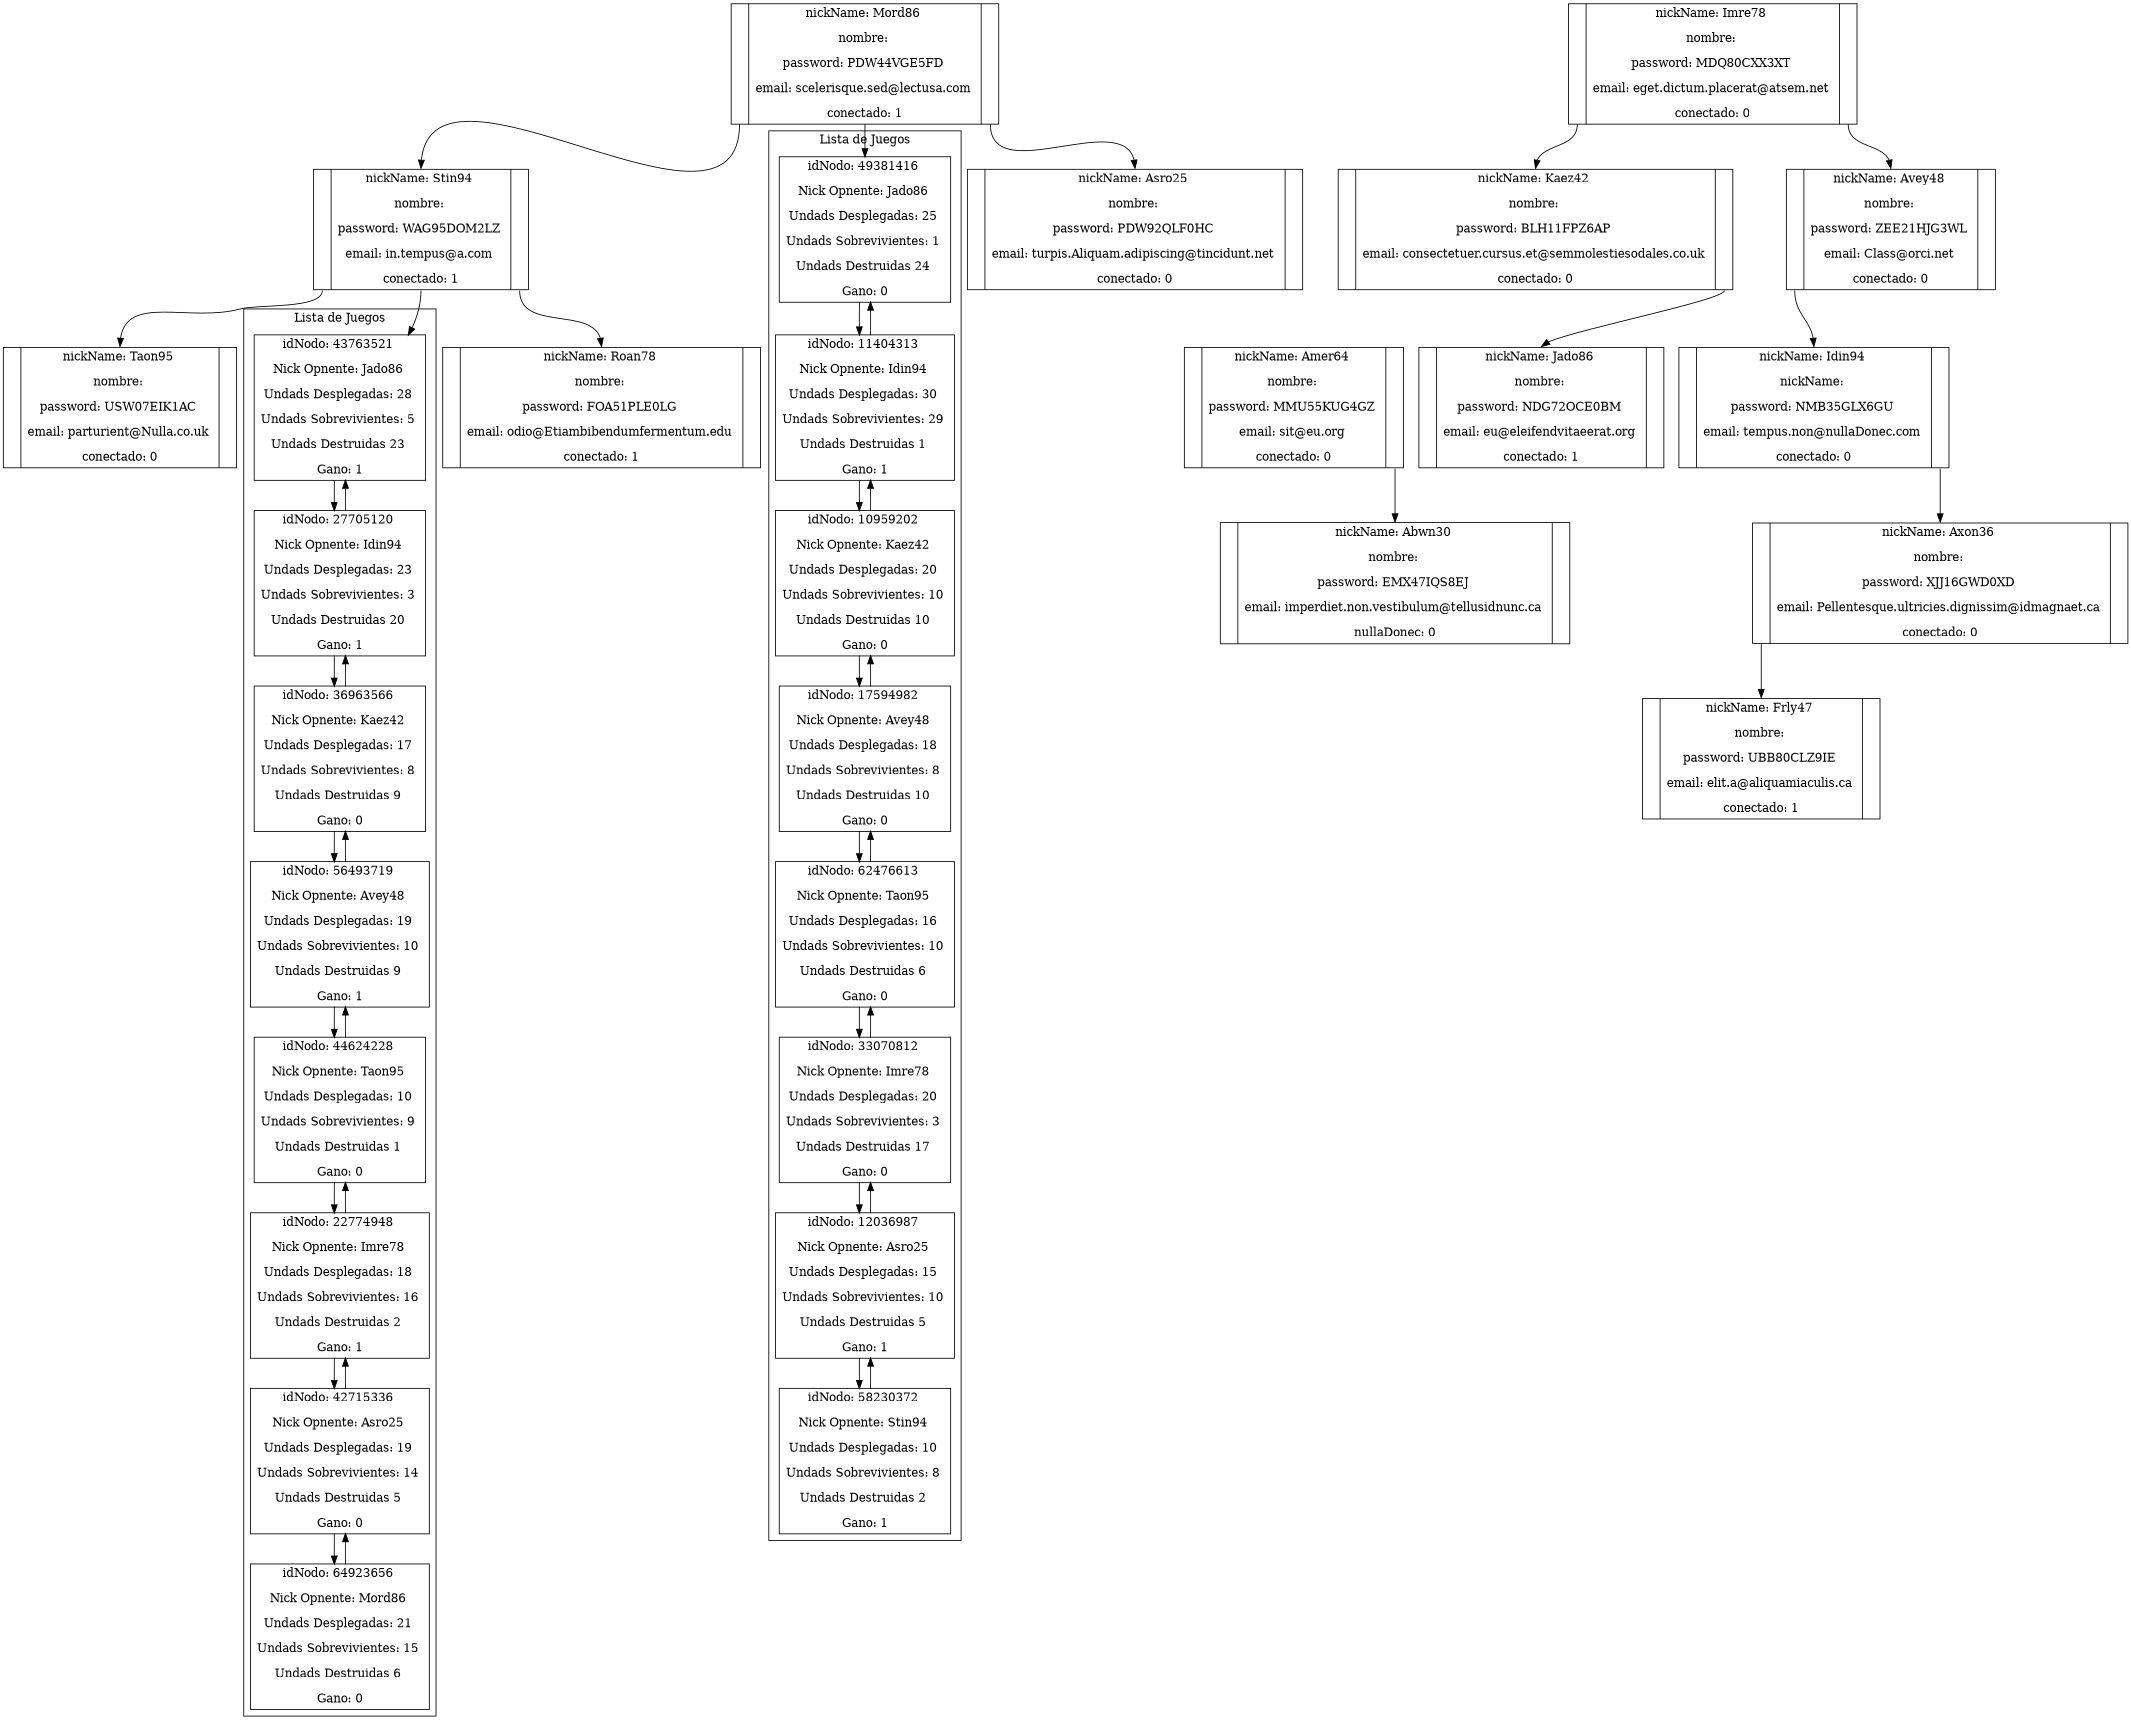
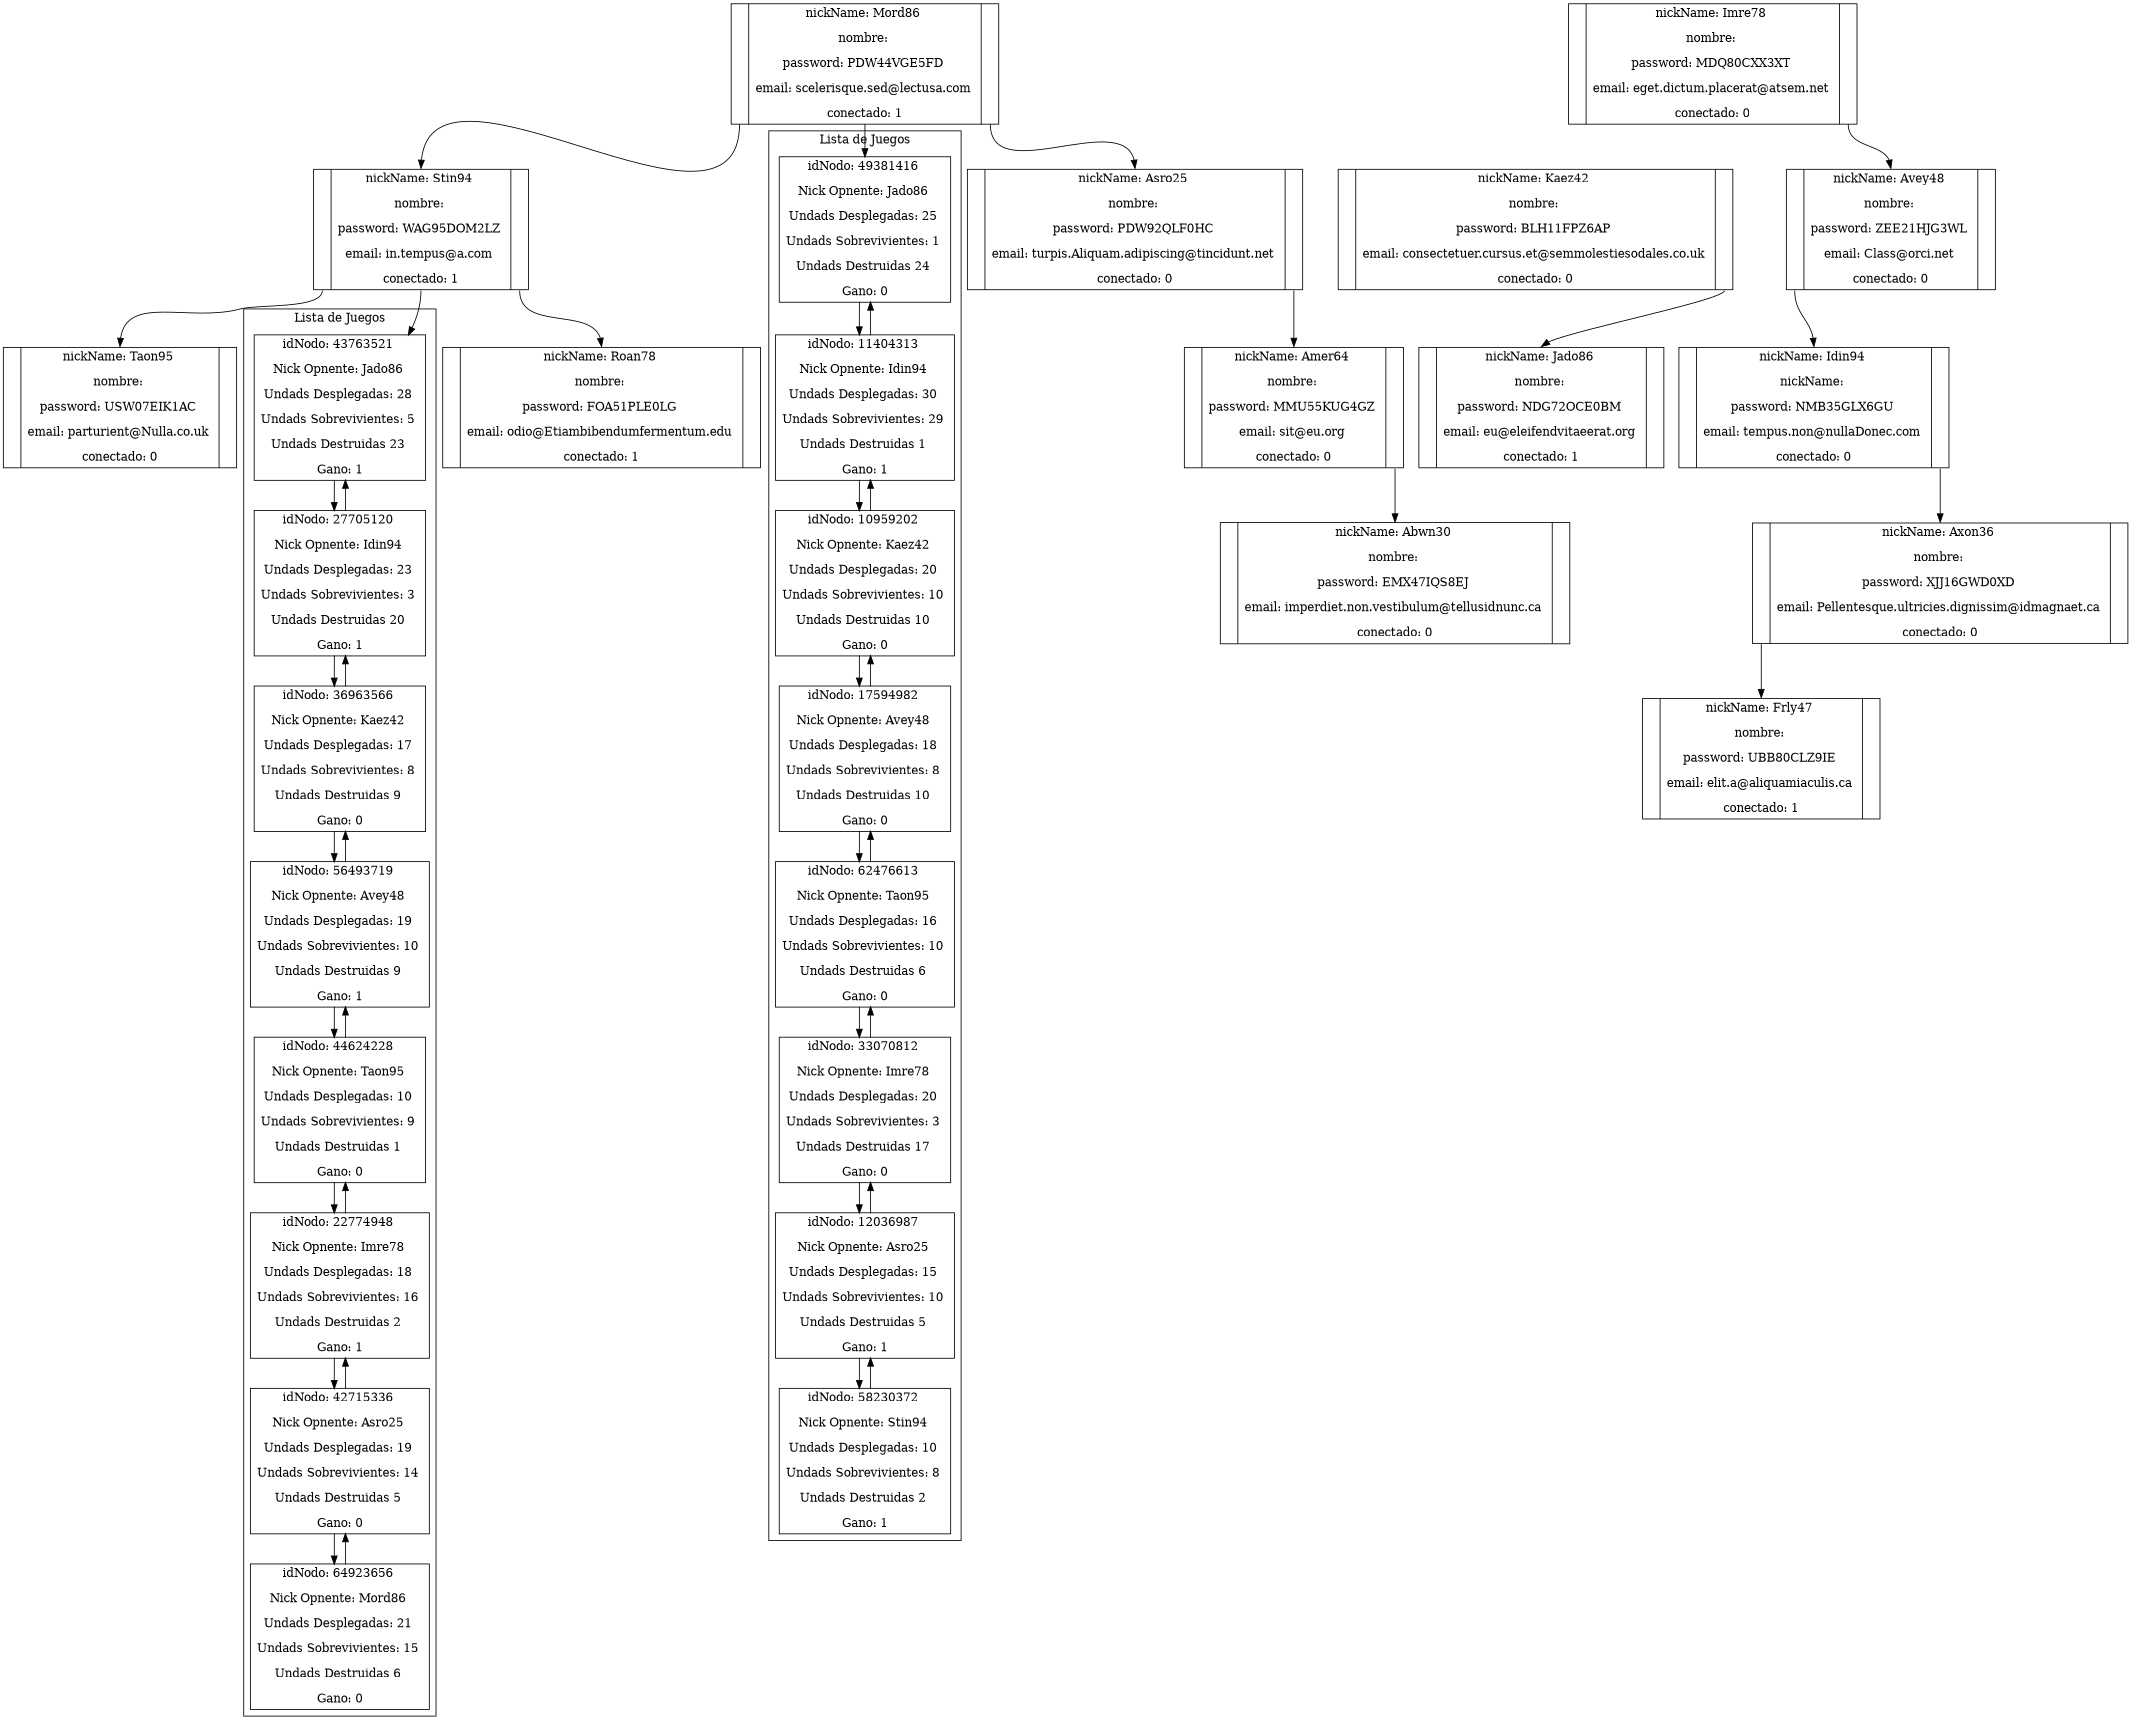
edge "nickName: Imre78" -> "nickName: Kaez42": removed
edge "nickName: Asro25" -> "nickName: Amer64": added
node "nickName: Abwn30": text "nullaDonec: 0" -> "conectado: 0"
